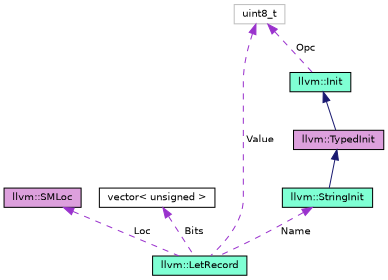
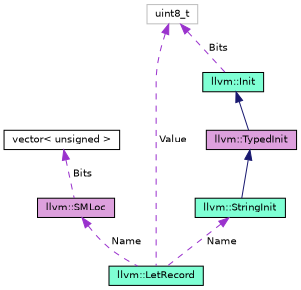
edge "llvm::Init" -> "uint8_t": label " Opc" -> " Bits"
edge "llvm::LetRecord" -> "llvm::SMLoc": label " Loc" -> " Name"
edge "llvm::LetRecord" -> "vector< unsigned >": now "llvm::SMLoc" -> "vector< unsigned >"
